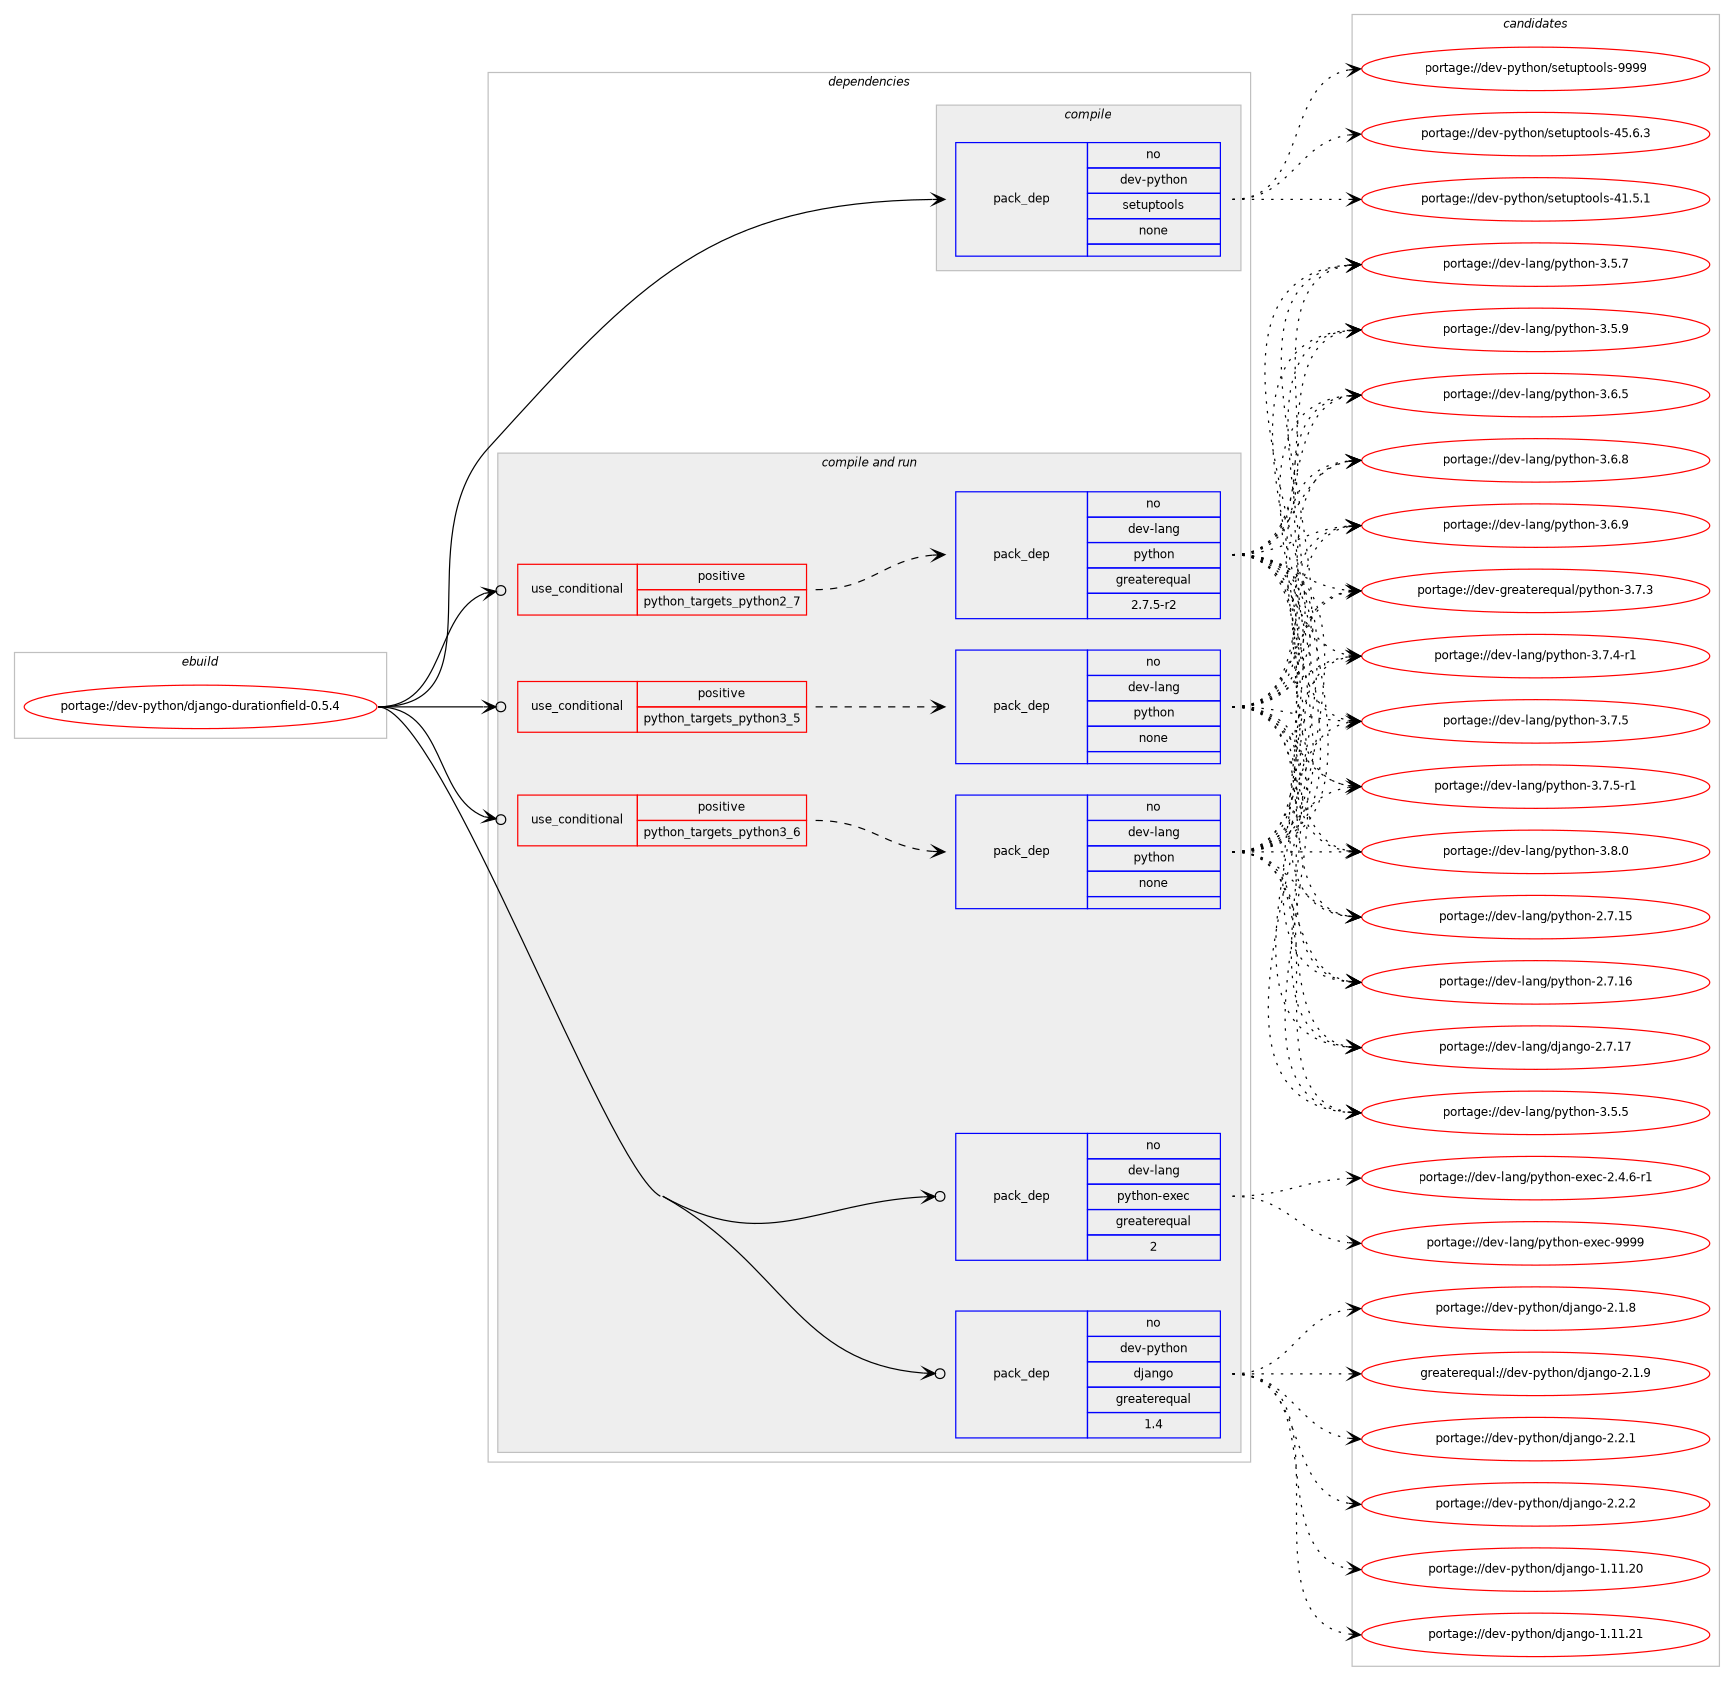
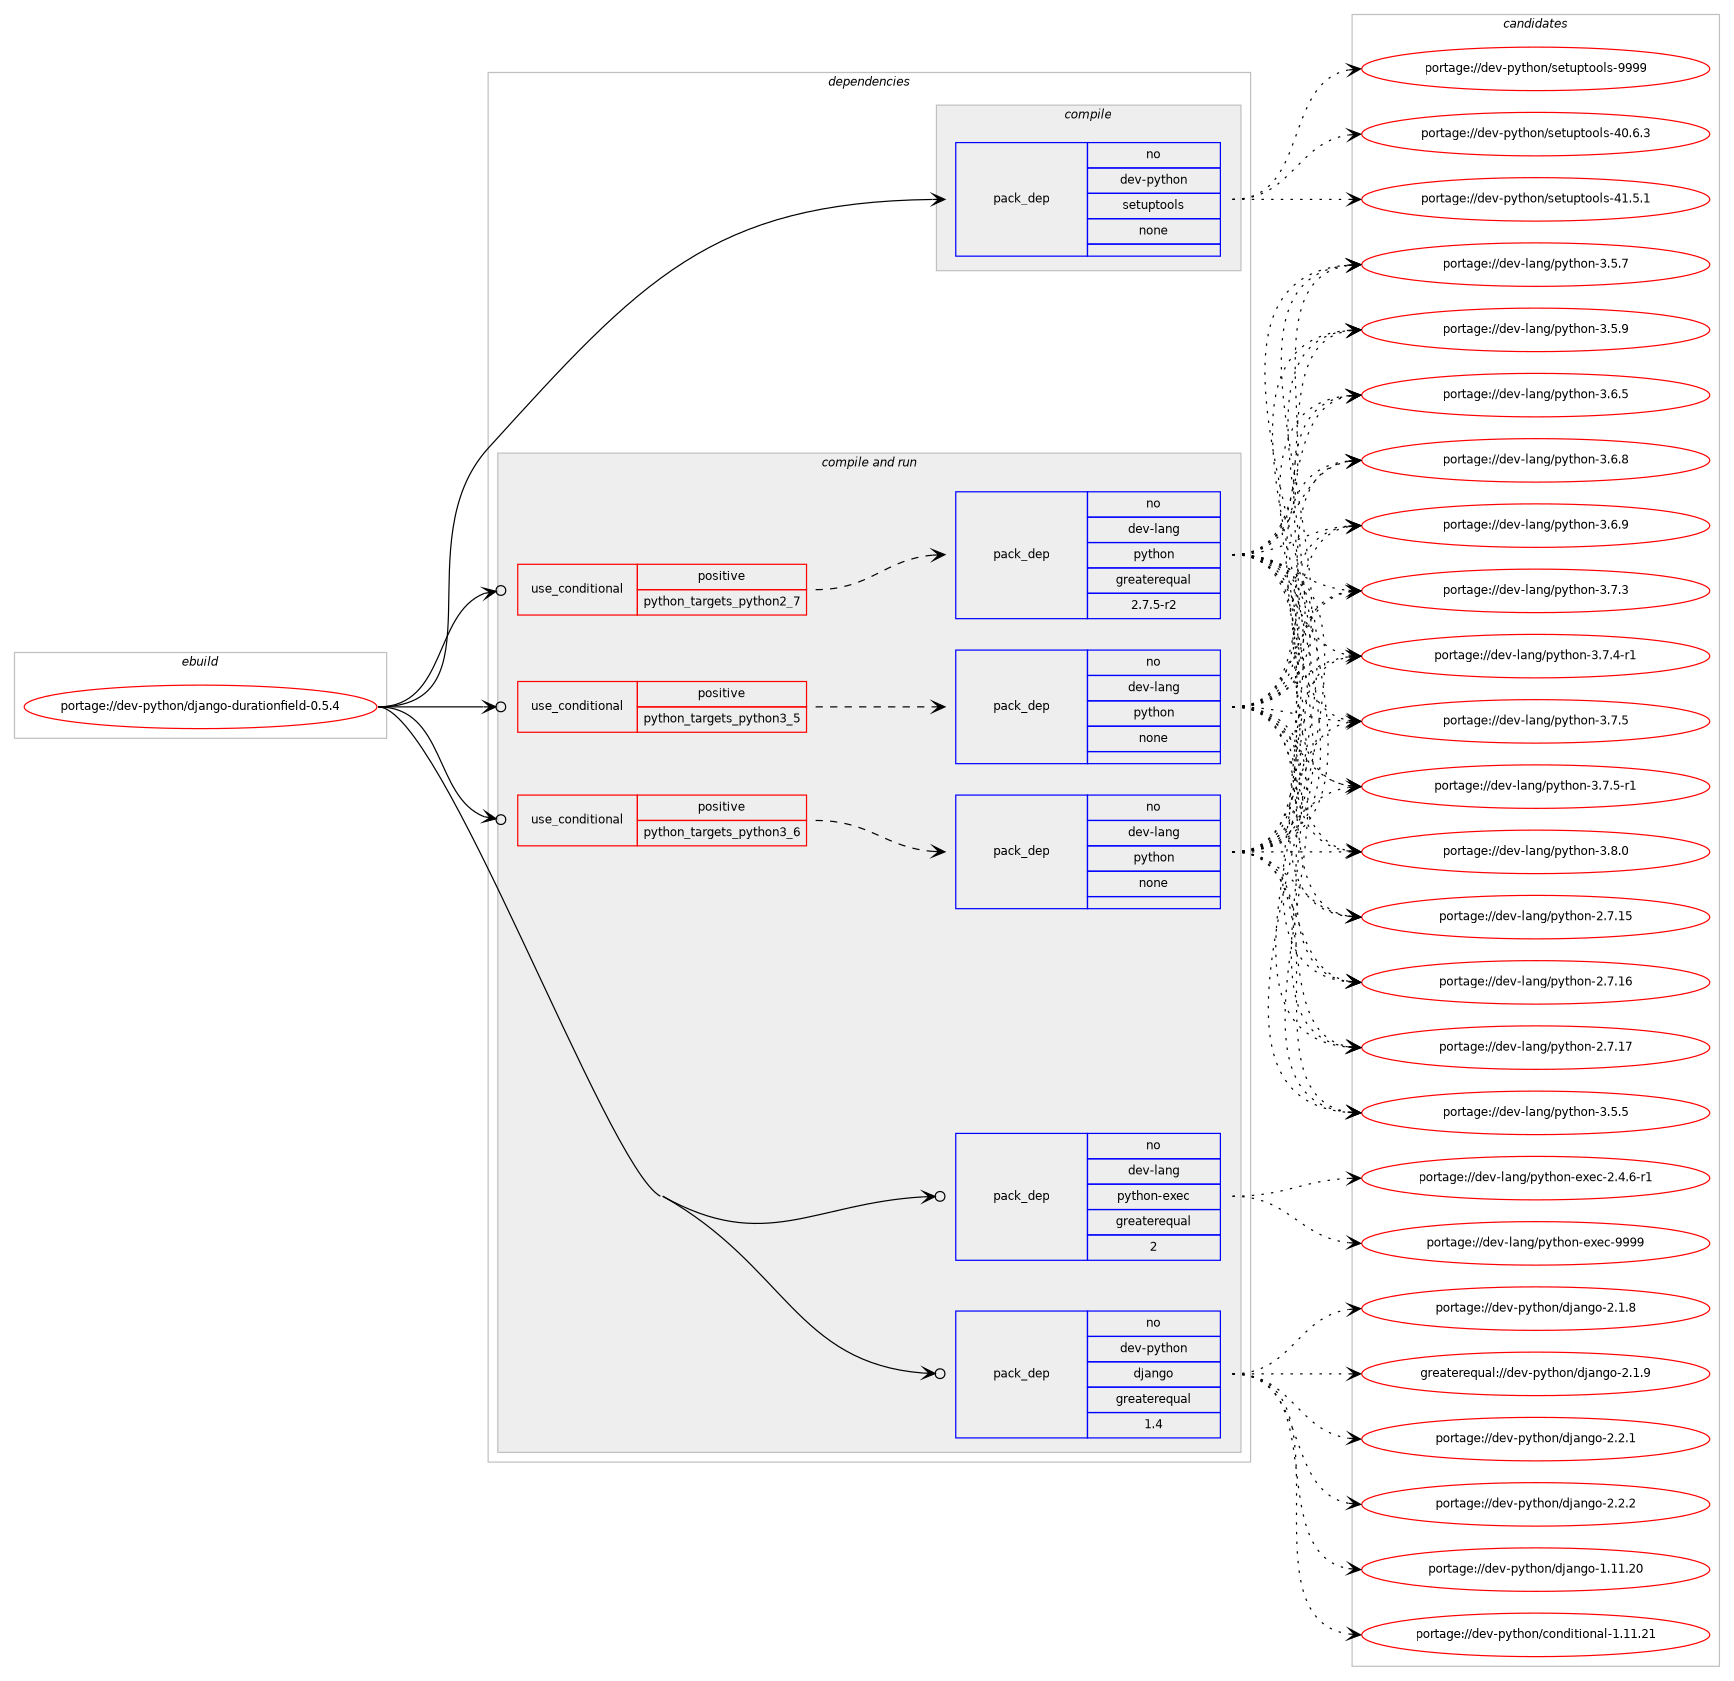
node "portage://dev-python/setuptools-45.6.3": label "portage://dev-python/setuptools-45.6.3" -> "portage://dev-python/setuptools-40.6.3"
node "portage://dev-greaterequal/python-3.7.3": label "portage://dev-greaterequal/python-3.7.3" -> "portage://dev-lang/python-3.7.3"
node "portage://dev-lang/django-2.7.17": label "portage://dev-lang/django-2.7.17" -> "portage://dev-lang/python-2.7.17"
node "portage://dev-python/django-1.11.21": label "portage://dev-python/django-1.11.21" -> "portage://dev-python/conditional-1.11.21"
